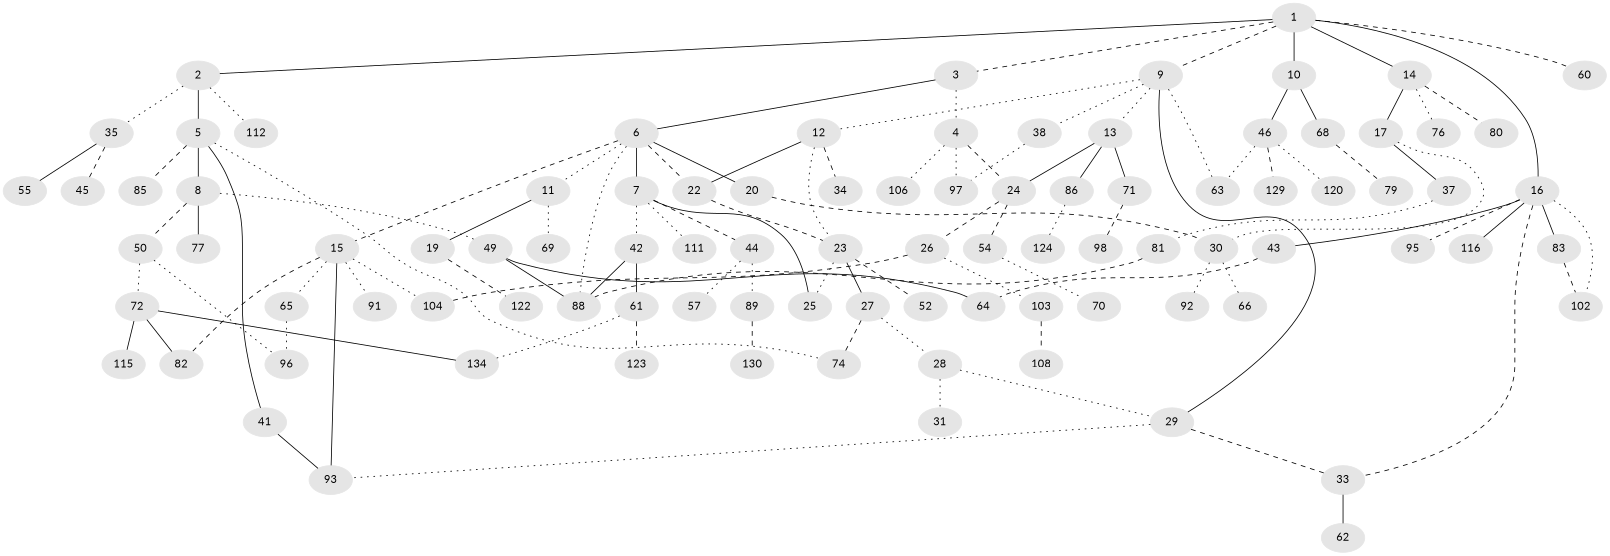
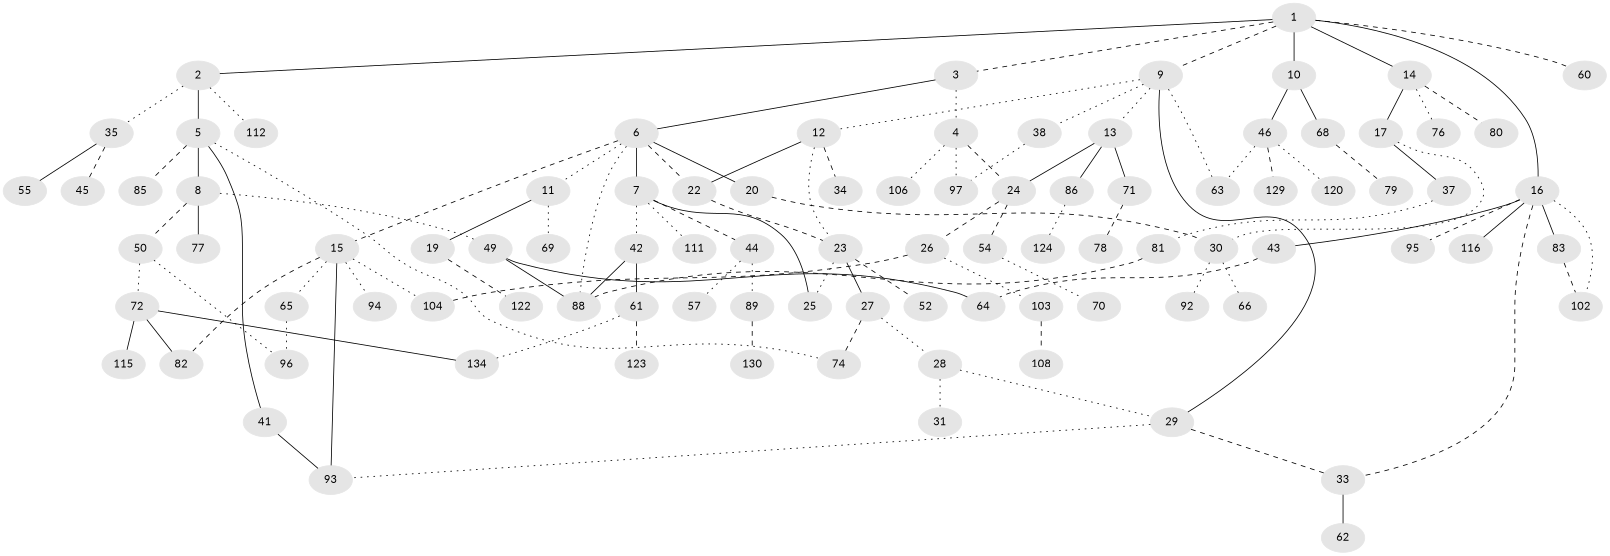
node "98": label "98" -> "78"
node "91": label "91" -> "94"
